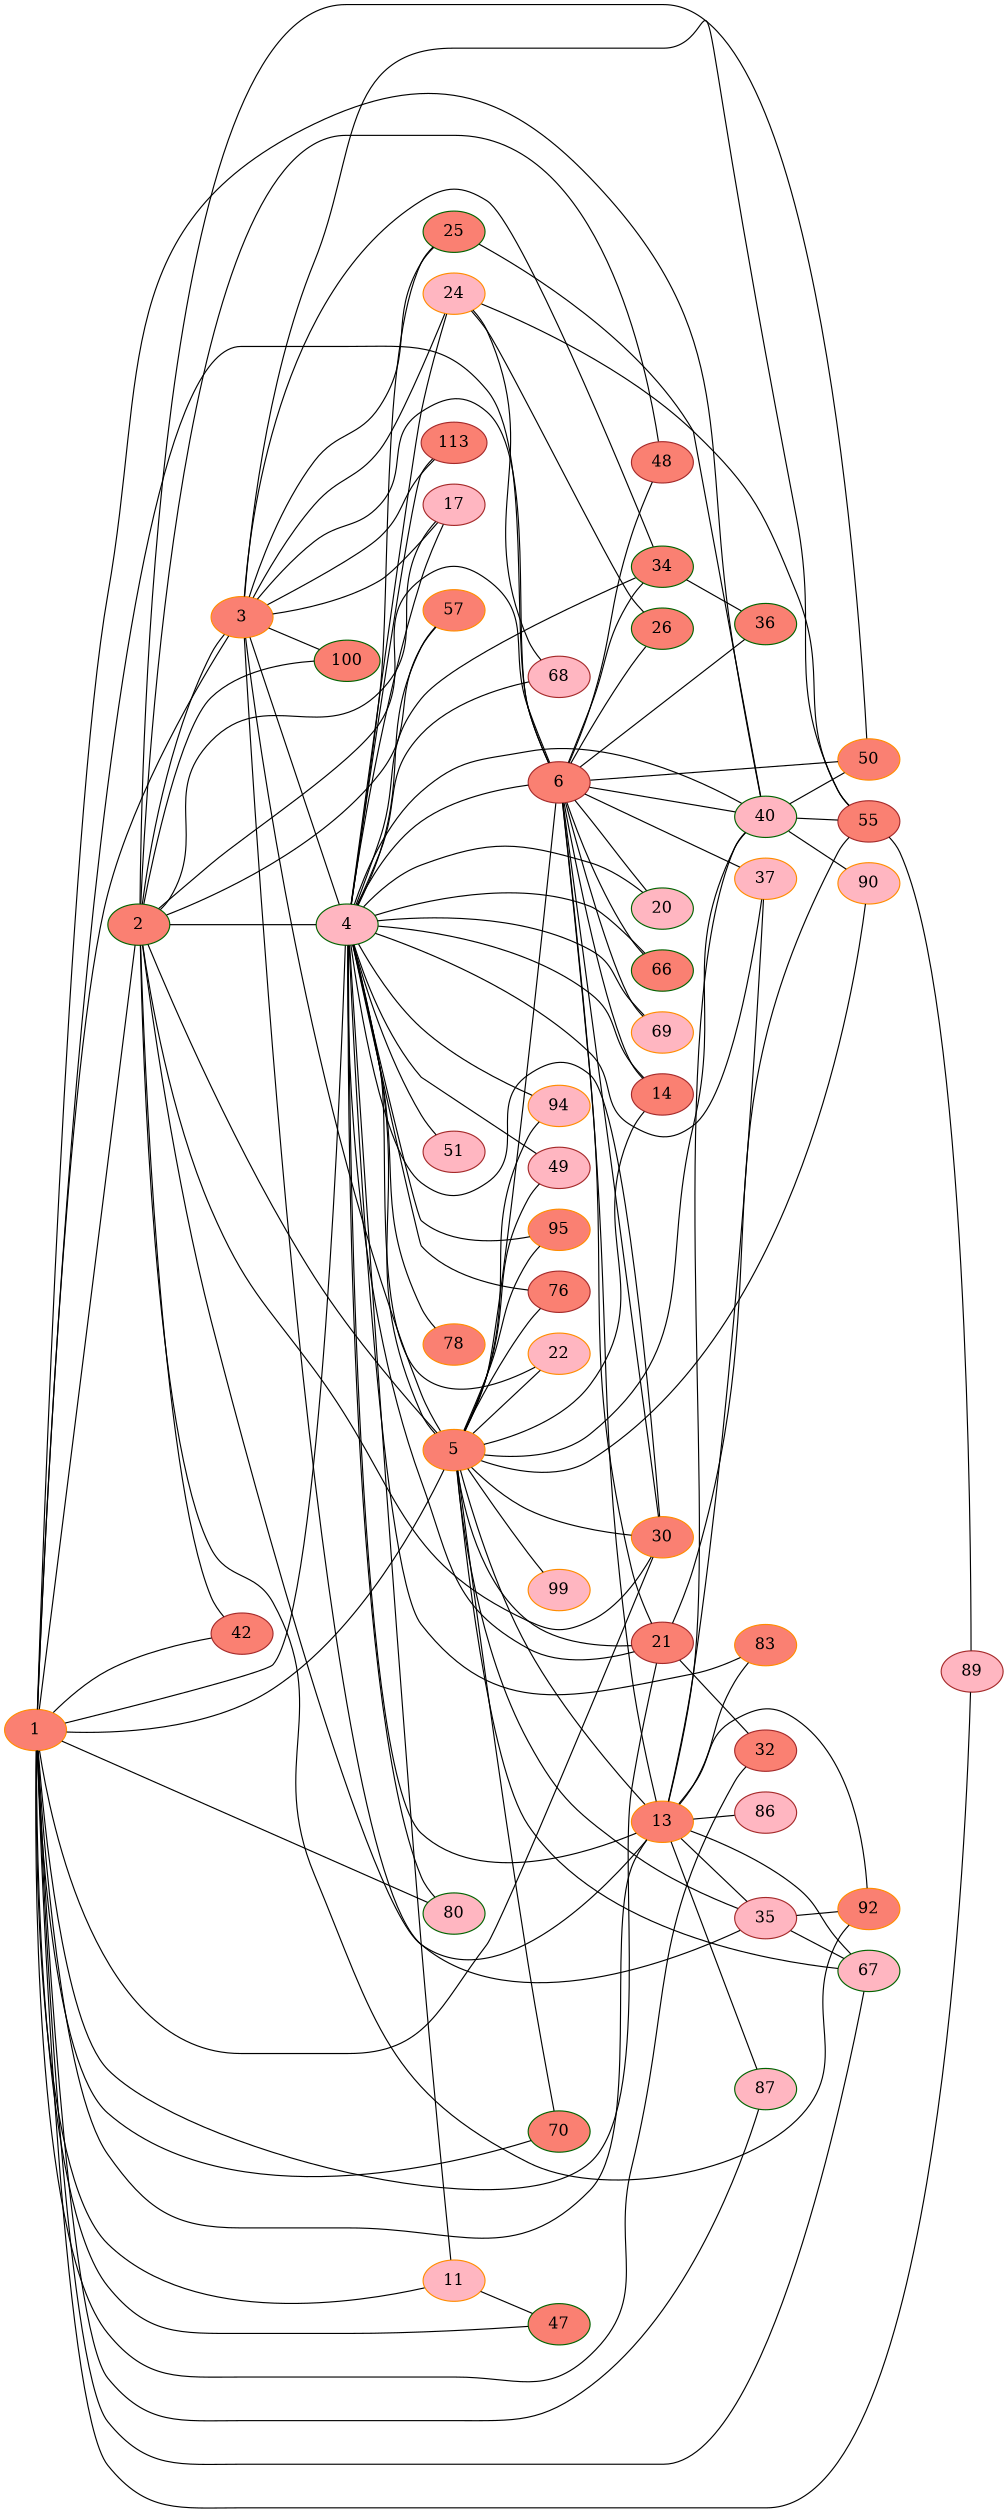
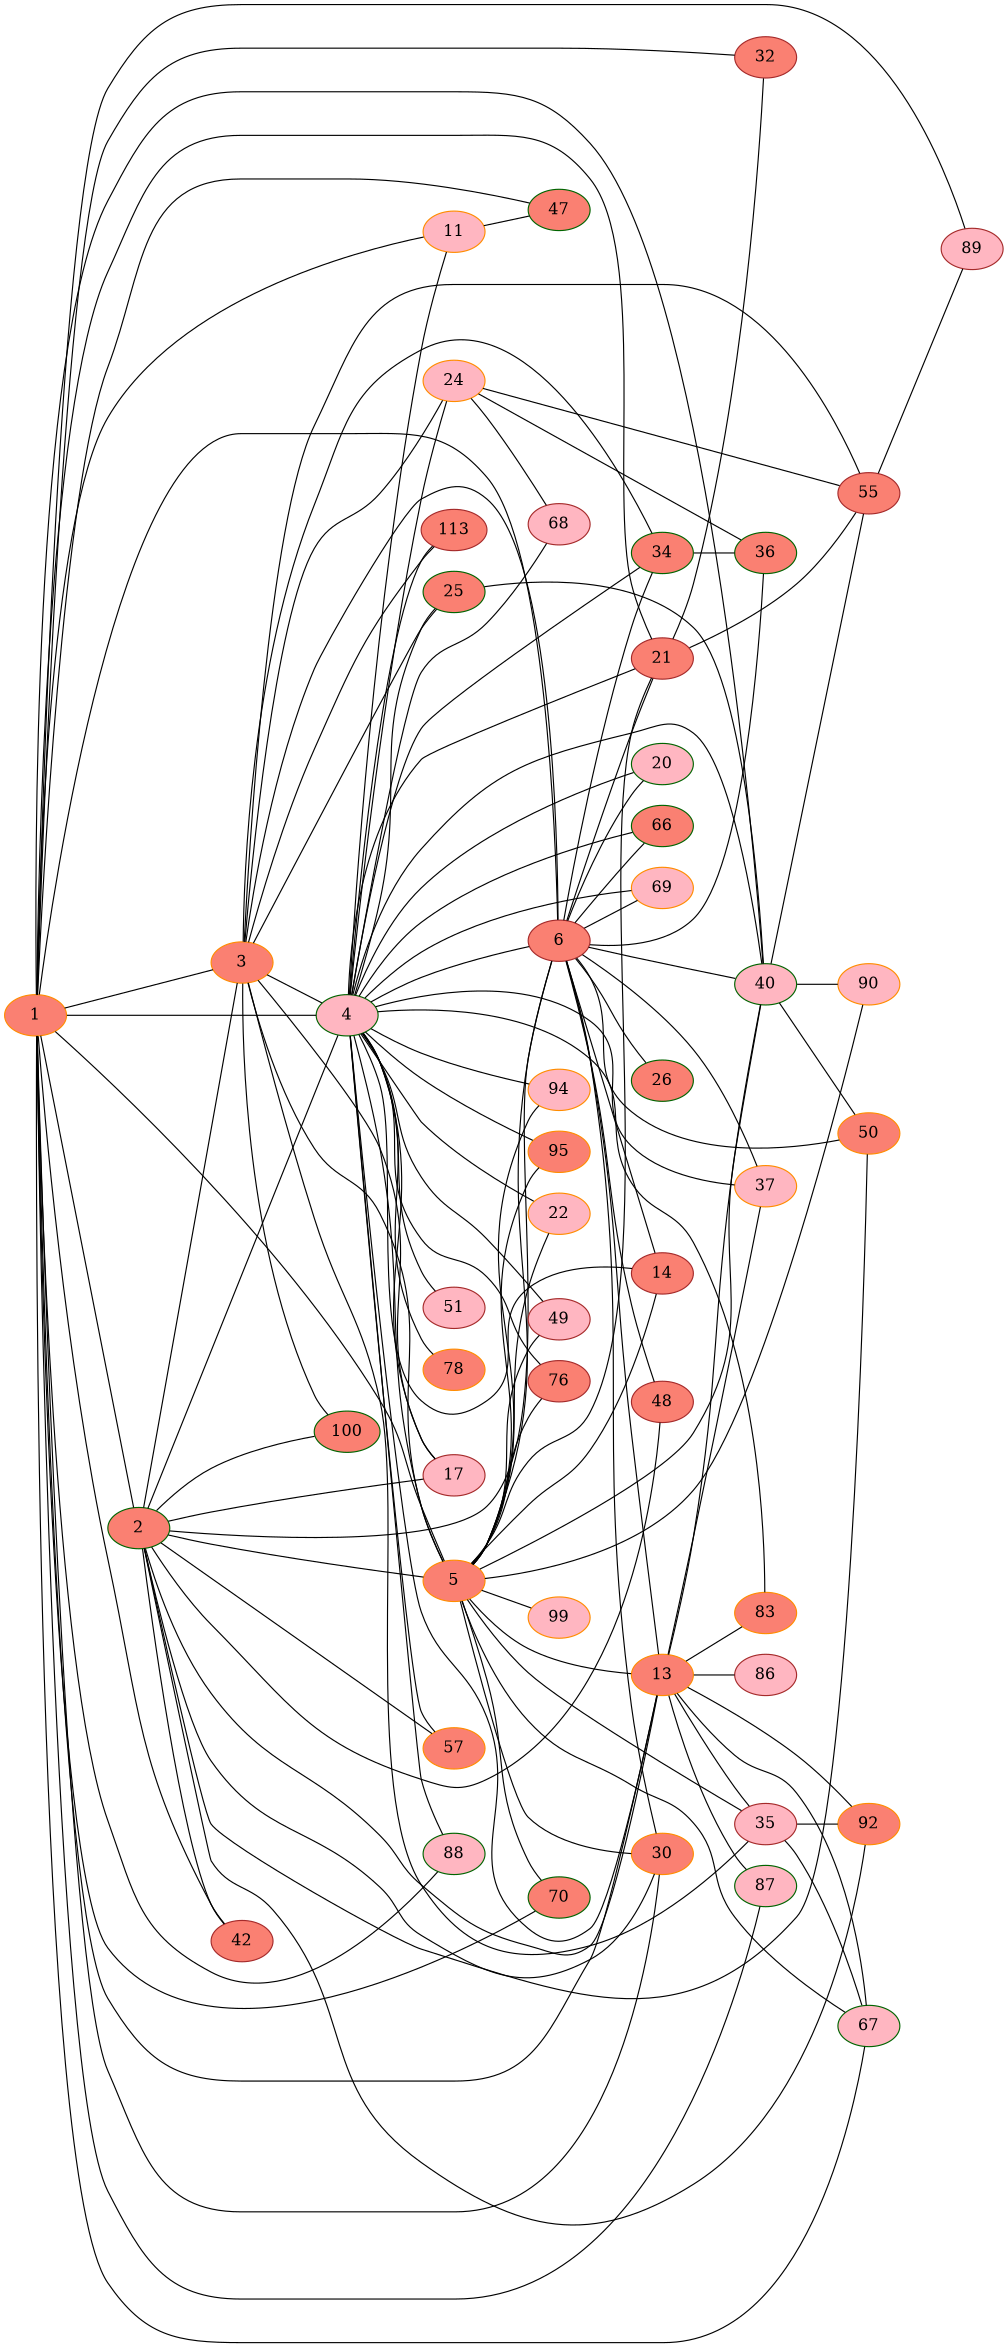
edge "24" -- "26": now "24" -- "36"
edge "4" -- "30": removed
node "80": label "80" -> "88"
